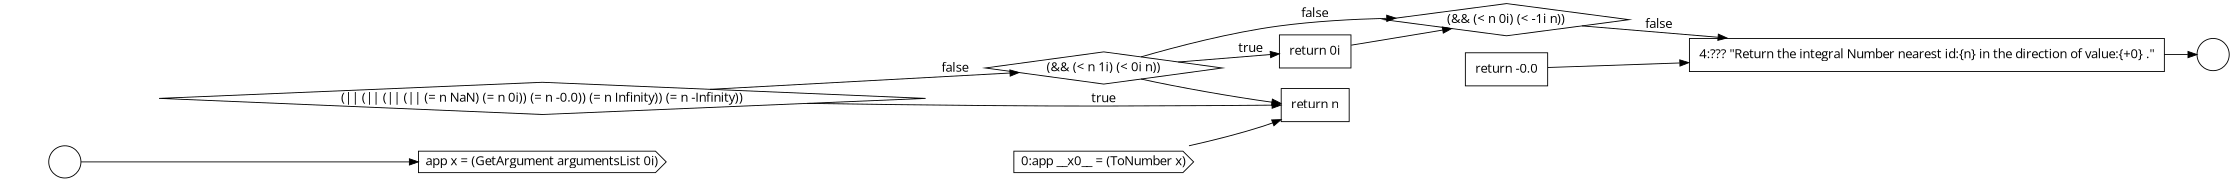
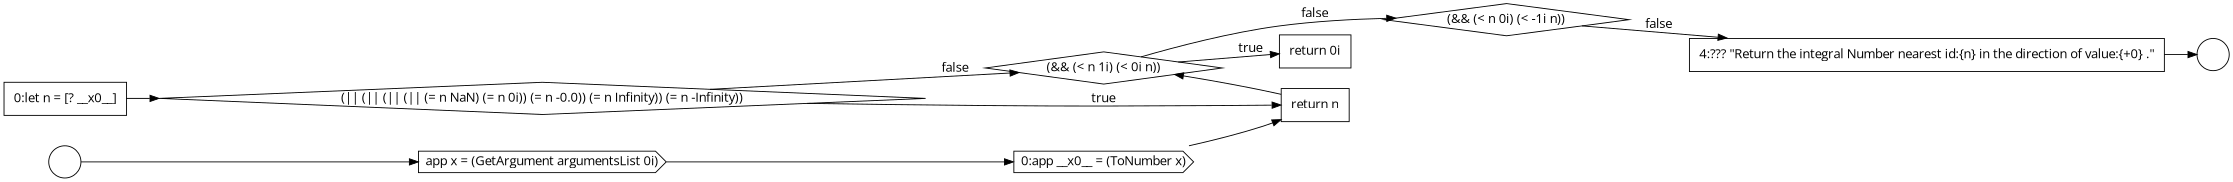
edge "return 0i" -> "(&& (< n 0i) (< -1i n))": removed
node "return -0.0": removed
edge "(&& (< n 1i) (< 0i n))" -> "return n": reversed
node "0:let n = [? __x0__]": added
edge "app x = (GetArgument argumentsList 0i)" -> "0:app __x0__ = (ToNumber x)": added
